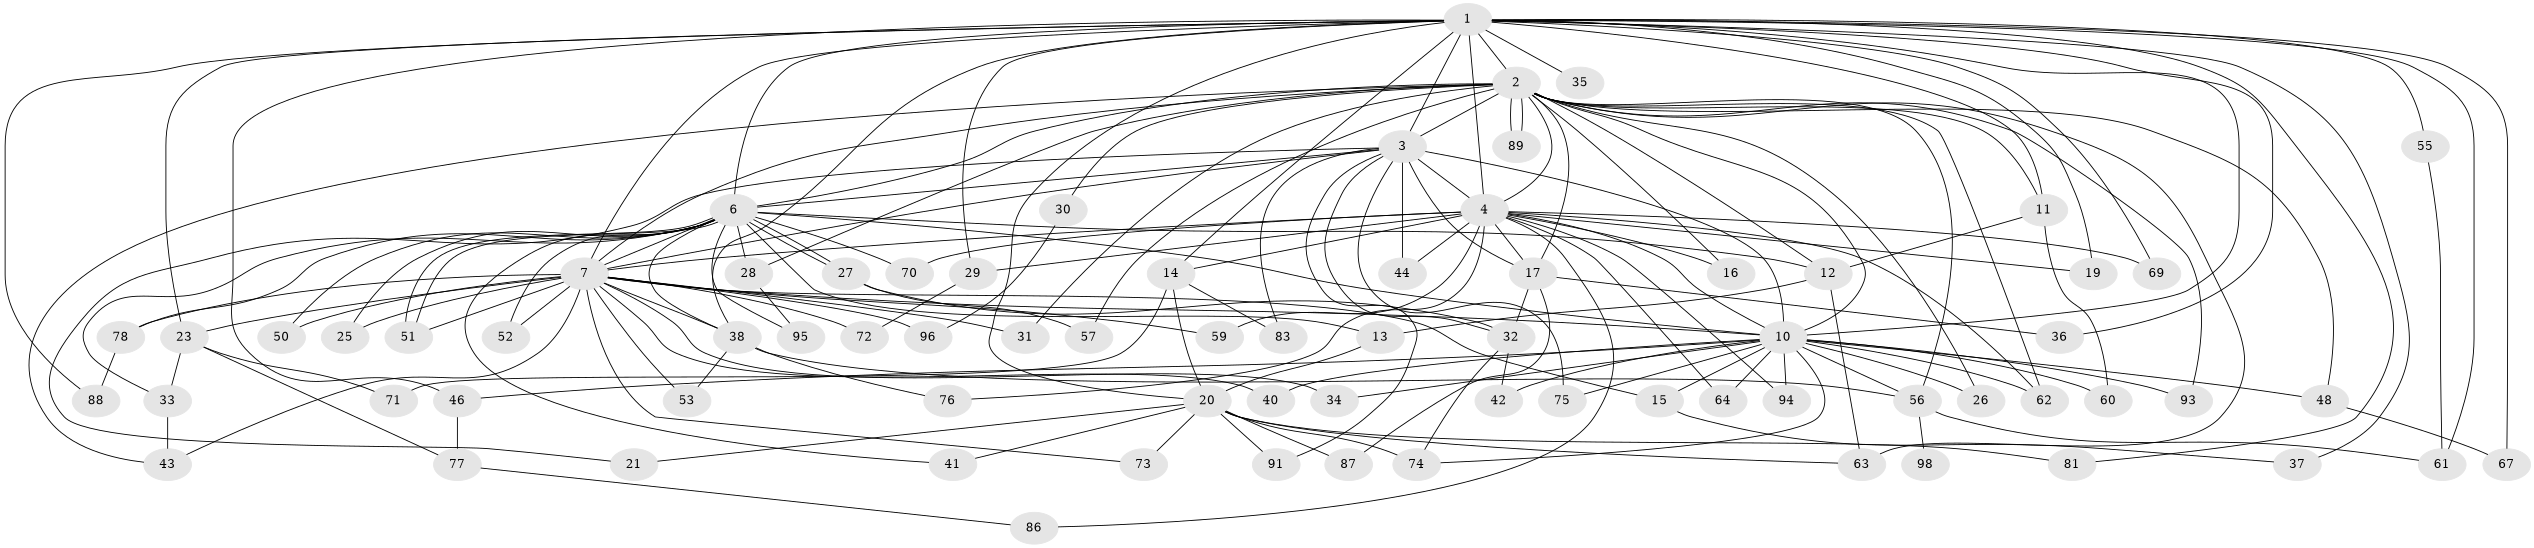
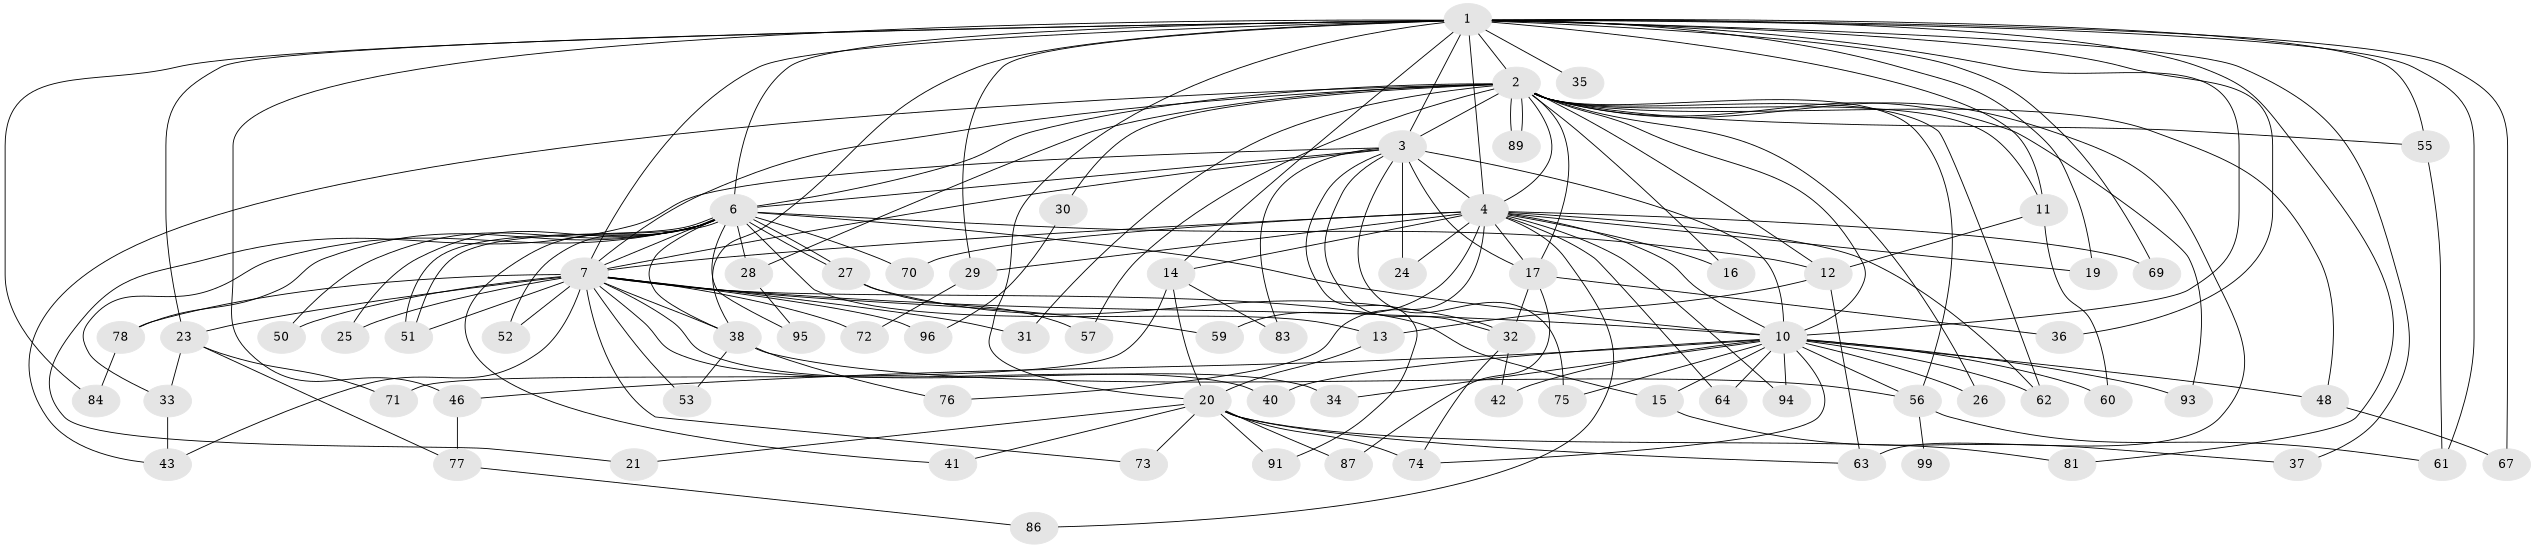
edge "2" -- "55": added
node "44": label "44" -> "24"
node "88": label "88" -> "84"
node "98": label "98" -> "99"
